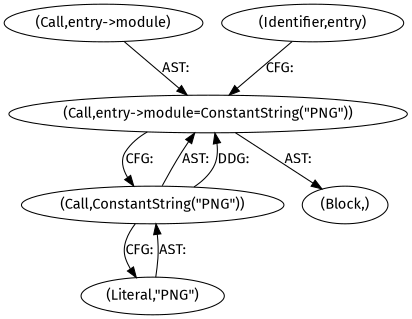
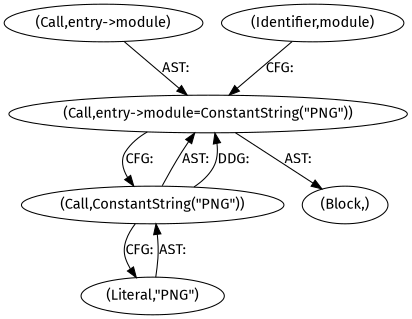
node "(Identifier,entry)": label "(Identifier,entry)" -> "(Identifier,module)"
